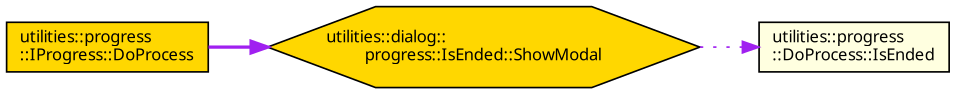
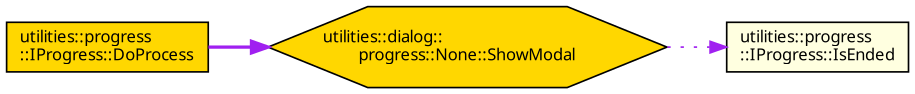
node "utilities::dialog:: progress::IsEnded::ShowModal": label "utilities::dialog:: progress::IsEnded::ShowModal" -> "utilities::dialog:: progress::None::ShowModal"
node "utilities::progress ::DoProcess::IsEnded": label "utilities::progress ::DoProcess::IsEnded" -> "utilities::progress ::IProgress::IsEnded"
